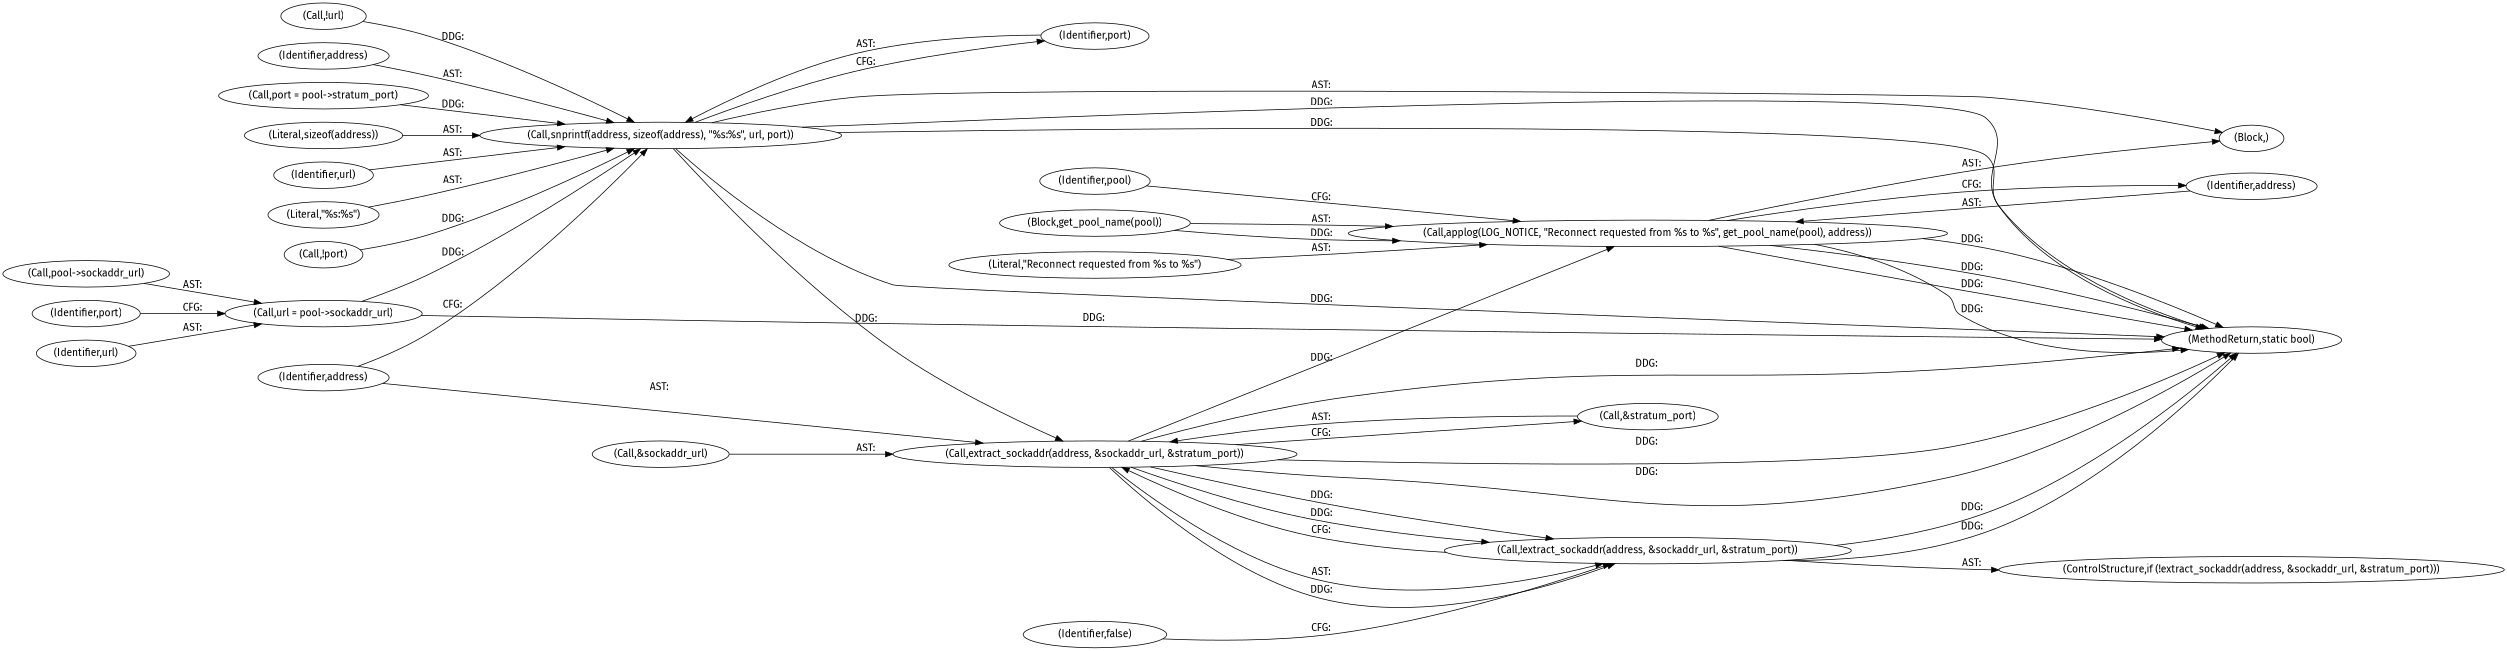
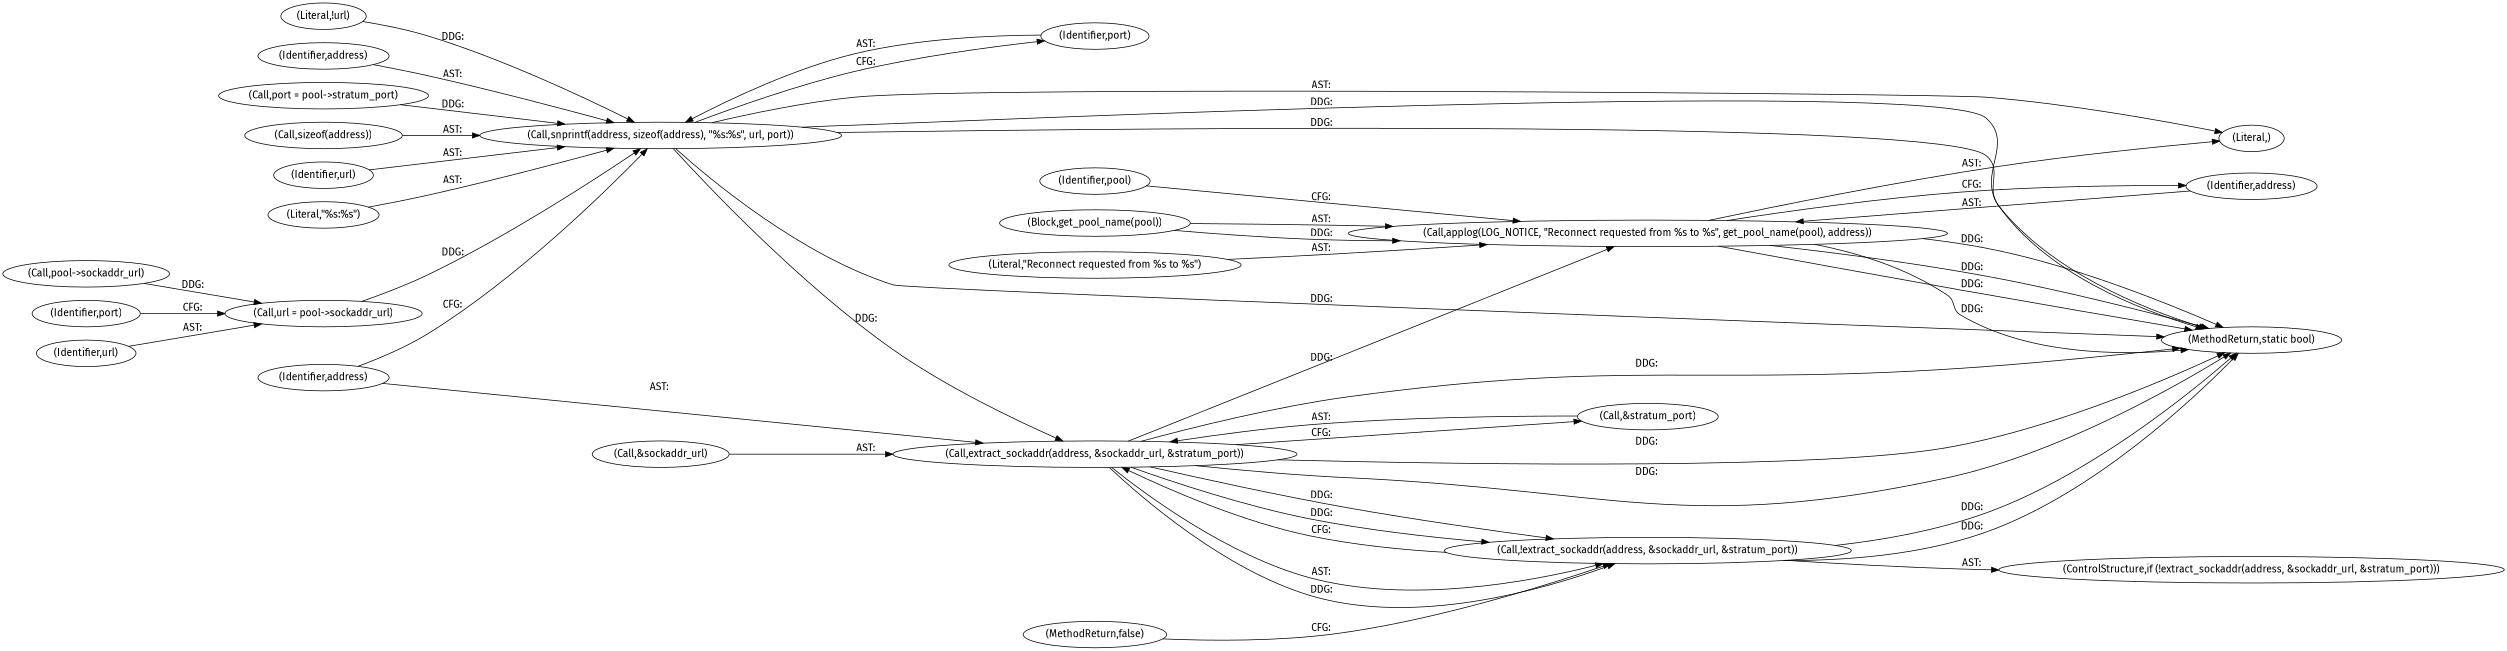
node "(Call,!url)": label "(Call,!url)" -> "(Literal,!url)"
node "(Literal,sizeof(address))": label "(Literal,sizeof(address))" -> "(Call,sizeof(address))"
node "(Block,)": label "(Block,)" -> "(Literal,)"
node "(Call,!port)": removed
edge "(Call,pool->sockaddr_url)" -> "(Call,url = pool->sockaddr_url)": label "AST: " -> "DDG: "
edge "(Call,url = pool->sockaddr_url)" -> "(MethodReturn,static bool)": removed, label "DDG:"
node "(Identifier,false)": label "(Identifier,false)" -> "(MethodReturn,false)"
